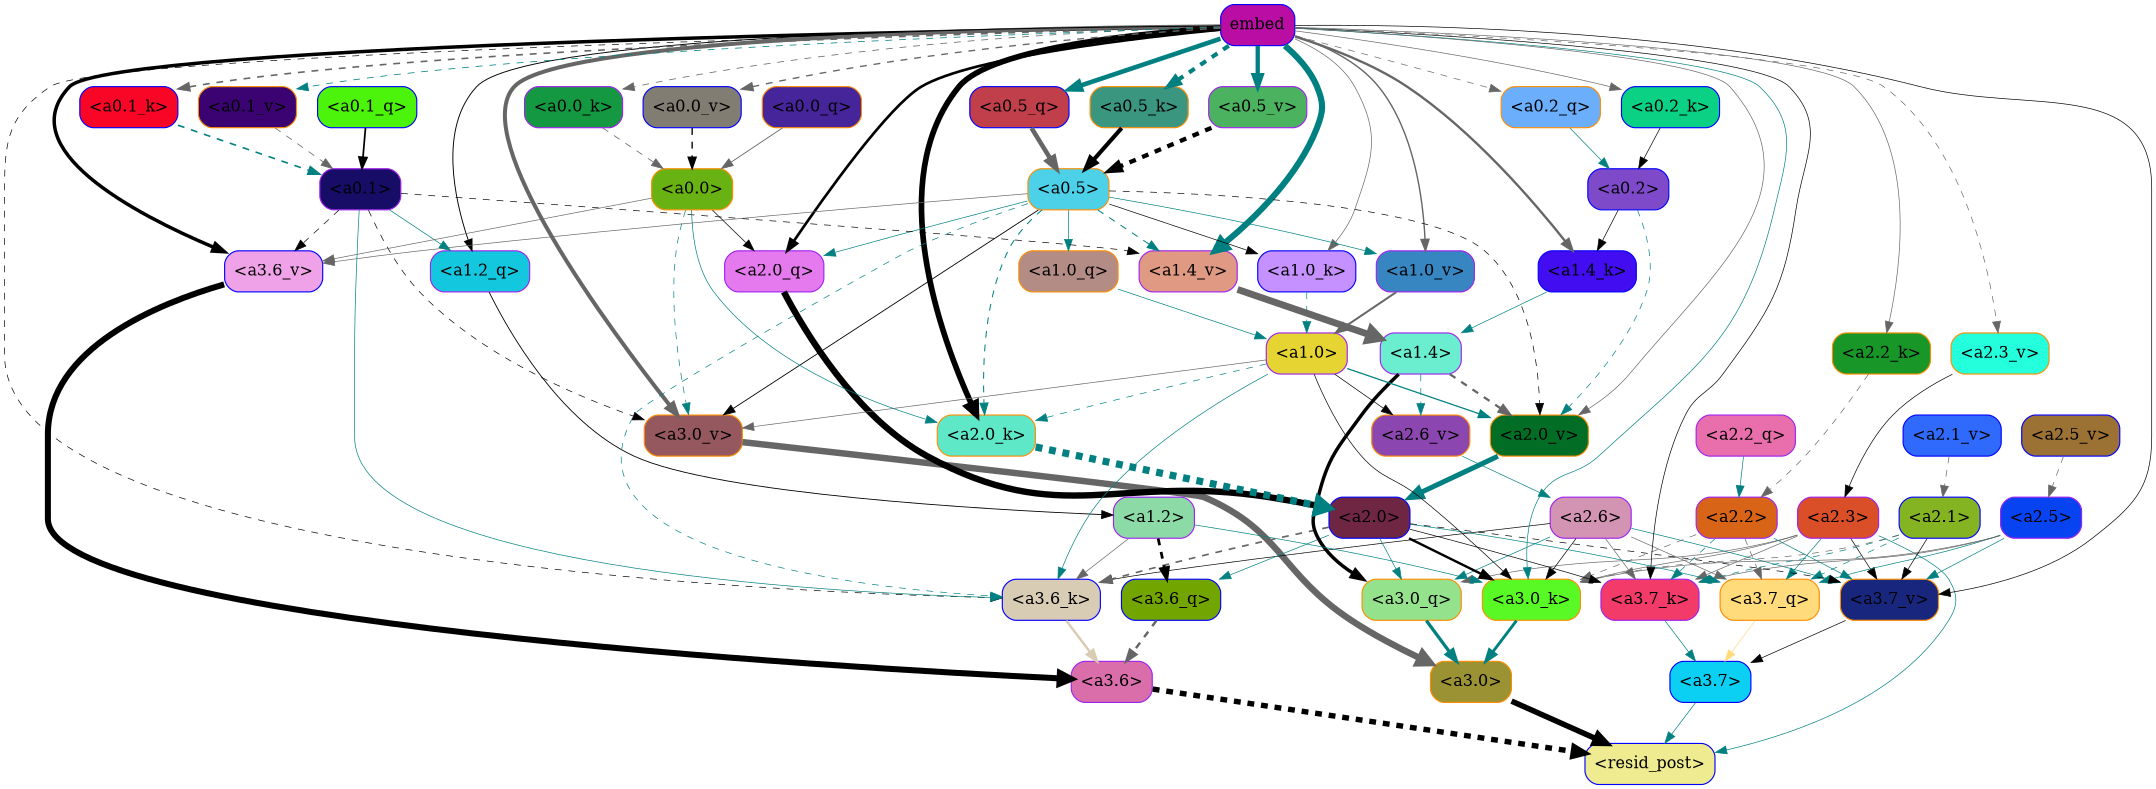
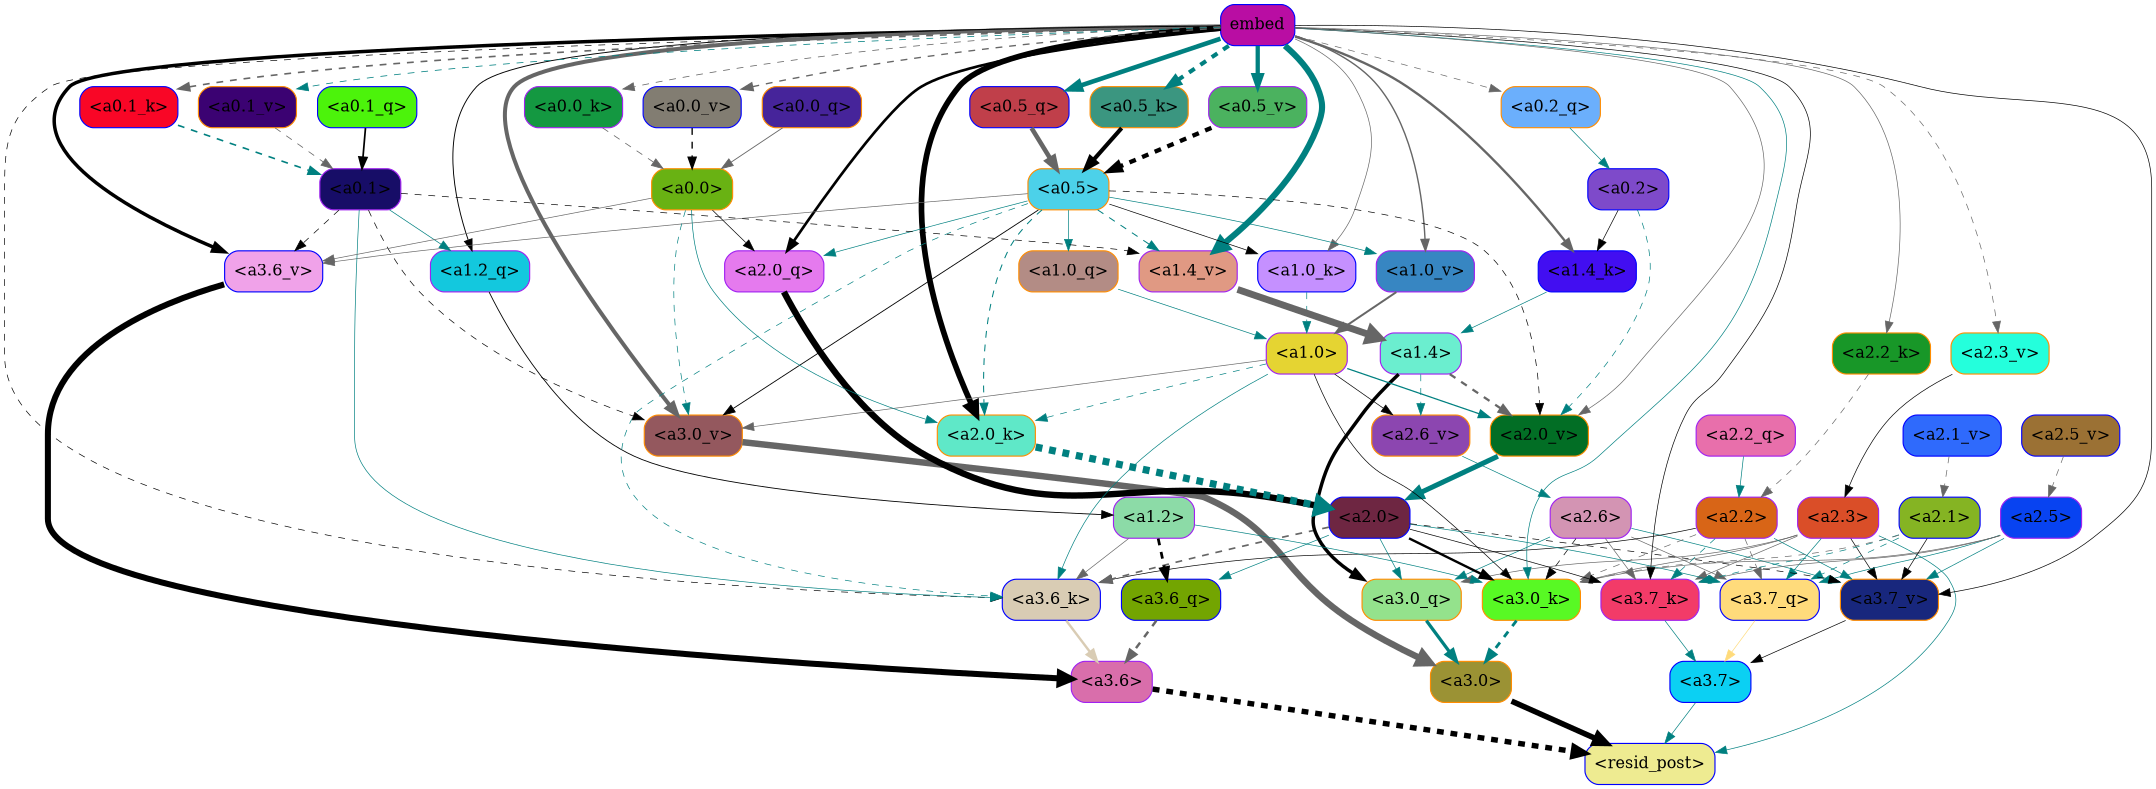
node "<a0.2_k>": removed
edge "<a2.6>" -> "<a3.6_k>": now "<a2.2>" -> "<a3.6_k>"
edge "<a2.6>" -> "<a3.0_k>": style bold -> dashed
node "<a3.7_q>": color darkorange -> blue
edge "<a3.0_k>" -> "<a3.0>": style solid -> dashed
